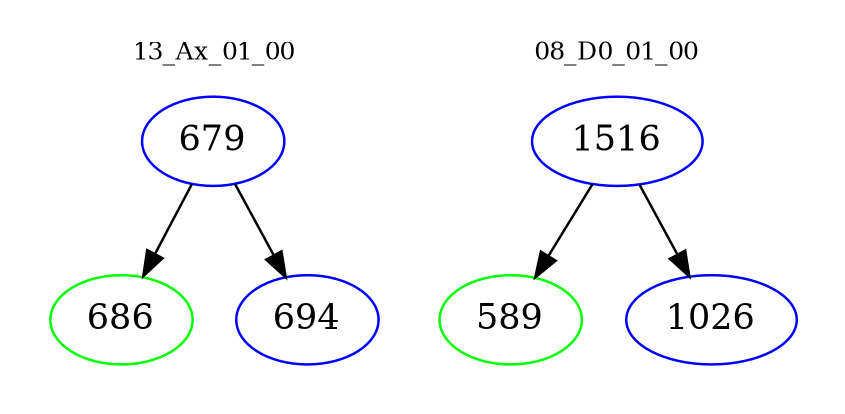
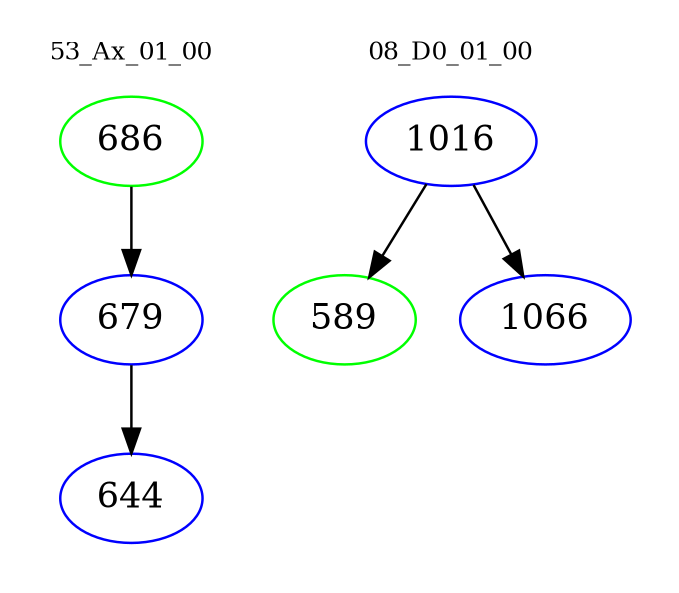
cluster "13_Ax_01_00": label "13_Ax_01_00" -> "53_Ax_01_00"
node "1516": label "1516" -> "1016"
edge "679" -> "686": reversed
node "694": label "694" -> "644"
node "1026": label "1026" -> "1066"
